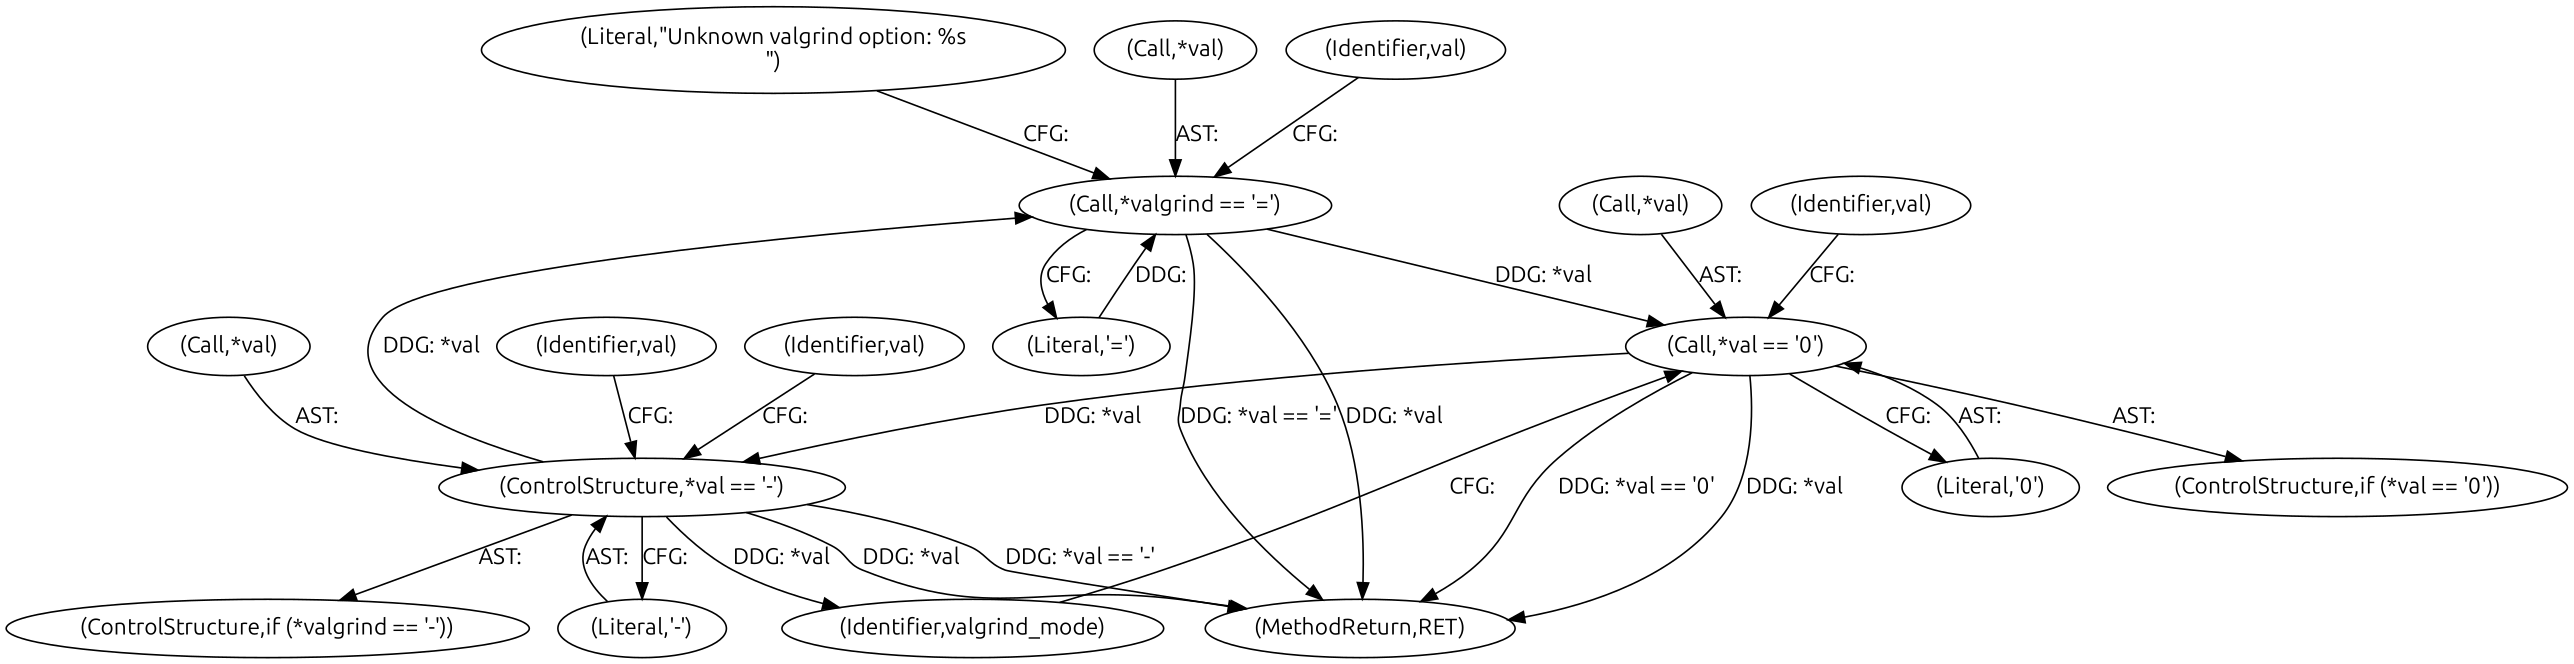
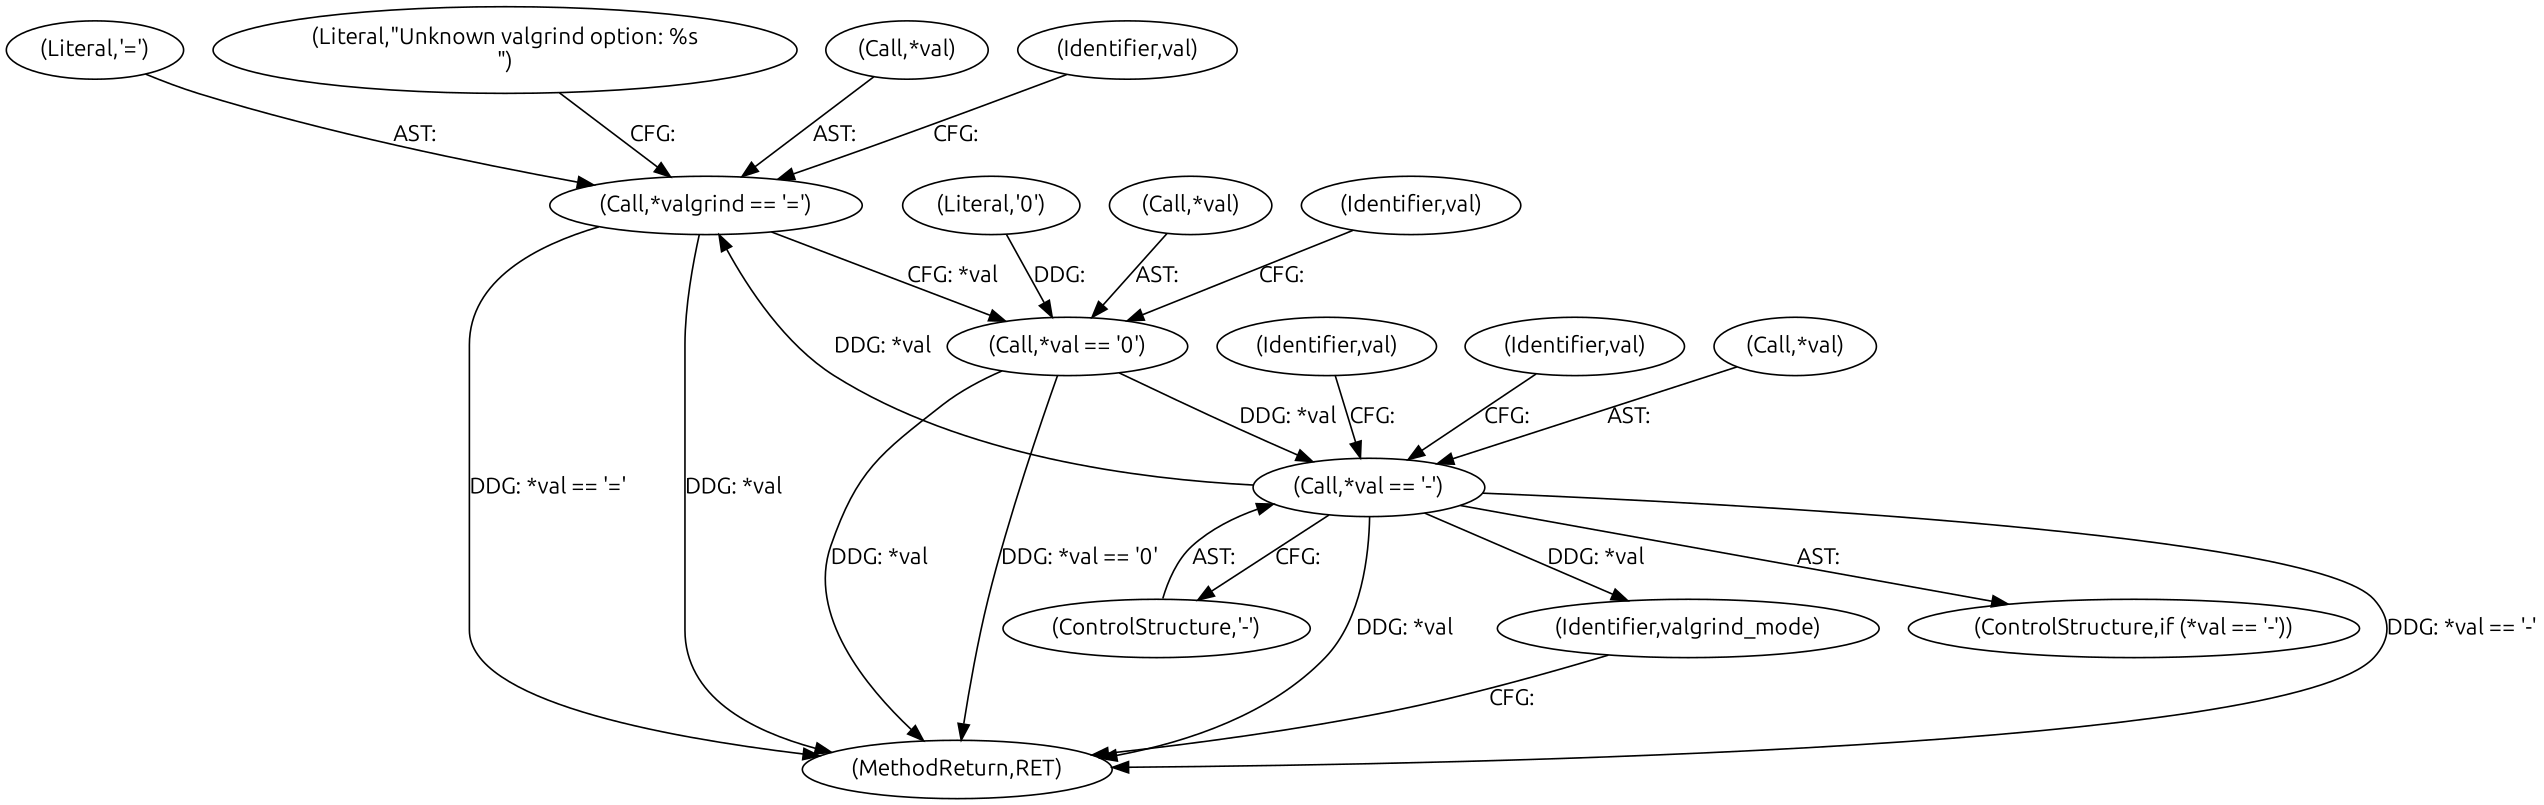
edge "(Call,*valgrind == '=')" -> "(Literal,'=')": removed, label "CFG:"
edge "(Literal,'=')" -> "(Call,*valgrind == '=')": label "DDG: " -> "AST: "
edge "(Call,*valgrind == '=')" -> "(Call,*val == '0')": label "DDG: *val" -> "CFG: *val"
edge "(Call,*val == '0')" -> "(Literal,'0')": removed, label "CFG:"
edge "(Literal,'0')" -> "(Call,*val == '0')": label "AST: " -> "DDG: "
node "(ControlStructure,*val == '-')": label "(ControlStructure,*val == '-')" -> "(Call,*val == '-')"
node "(ControlStructure,if (*val == '0'))": removed
edge "(Identifier,valgrind_mode)" -> "(Call,*val == '0')": now "(Identifier,valgrind_mode)" -> "(MethodReturn,RET)"
node "(ControlStructure,if (*valgrind == '-'))": label "(ControlStructure,if (*valgrind == '-'))" -> "(ControlStructure,if (*val == '-'))"
node "(Literal,'-')": label "(Literal,'-')" -> "(ControlStructure,'-')"
